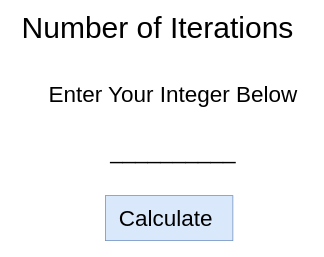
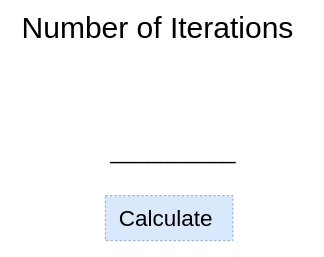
node "Enter Your Integer Below": removed
node "Calculate": style solid -> dashed
